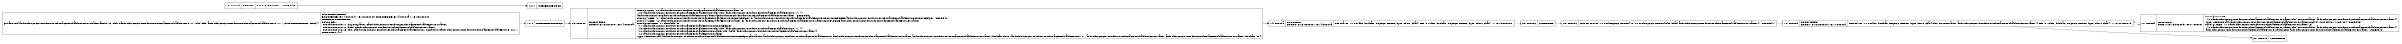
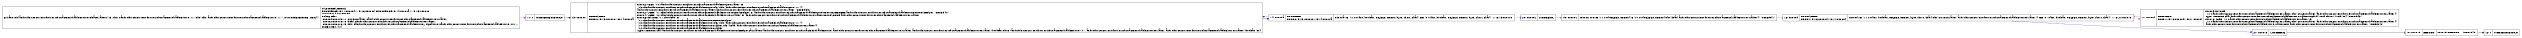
edge "14: 0x000a" -> "13: 0x0000": added
edge "21: 0x0015" -> "18: 0x0015": added
